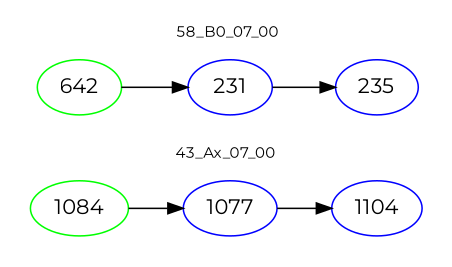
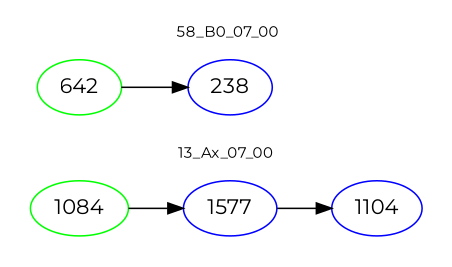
node "231": label "231" -> "238"
node "235": removed
cluster "43_Ax_07_00": label "43_Ax_07_00" -> "13_Ax_07_00"
node "1077": label "1077" -> "1577"
